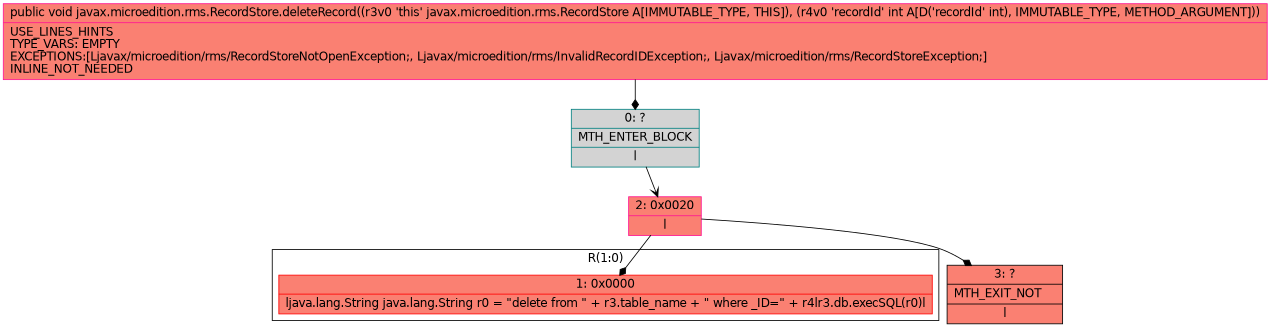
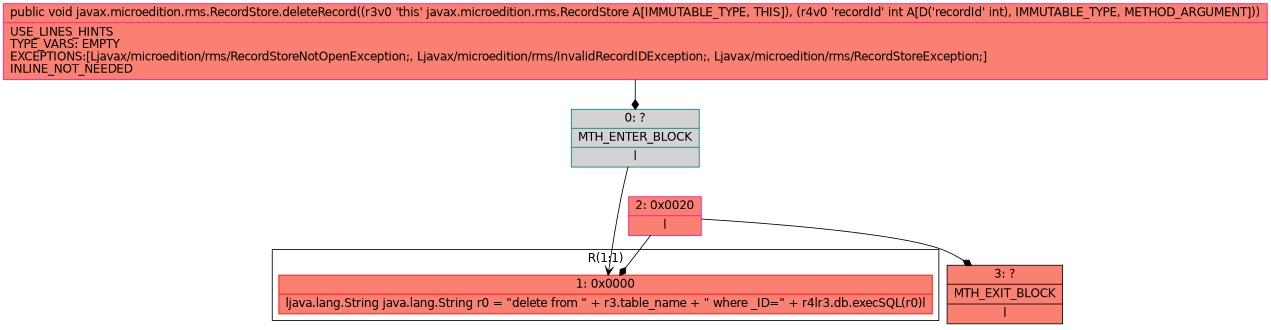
edge "0: ?" -> "2: 0x0020": now "0: ?" -> "1: 0x0000"
cluster "R(1:0)": label "R(1:0)" -> "R(1:1)"
node "3: ?": text "MTH_EXIT_NOT" -> "MTH_EXIT_BLOCK"
